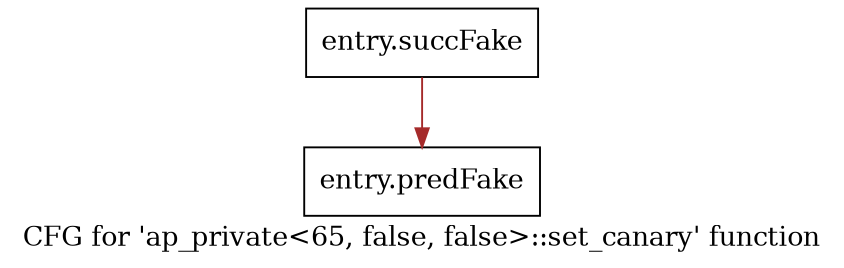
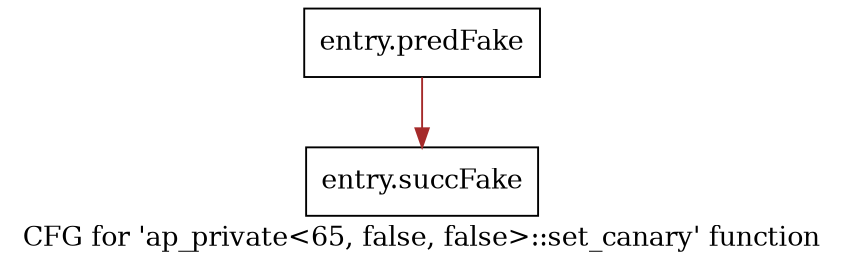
edge "entry.succFake" -> "entry.predFake": reversed
